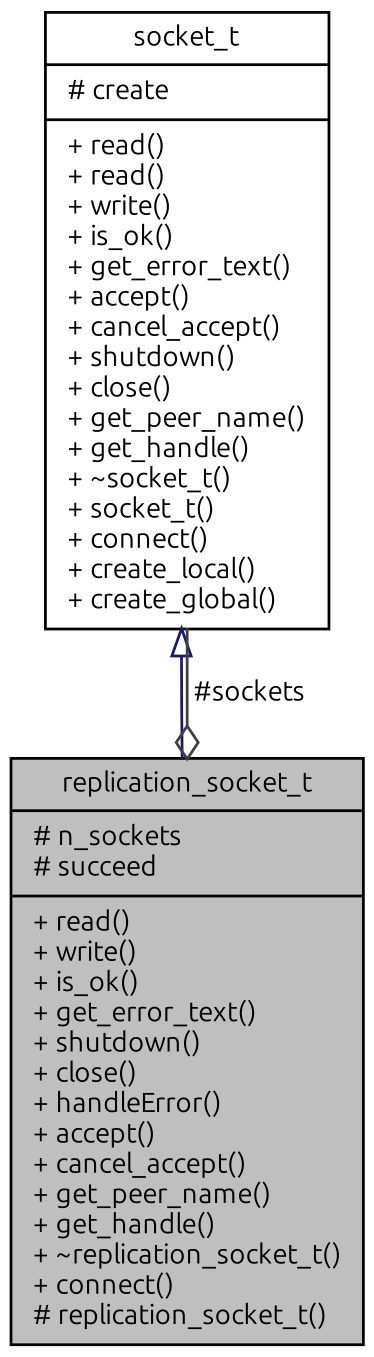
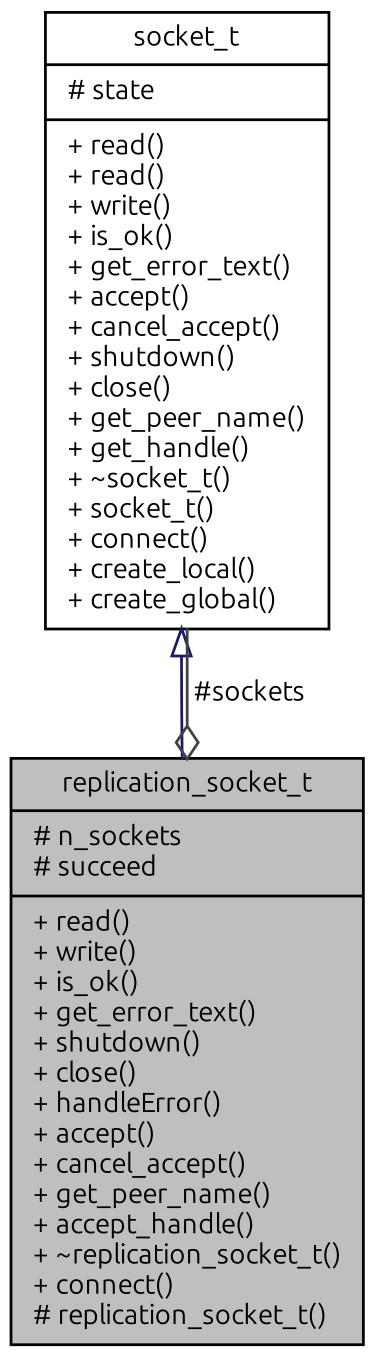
node "socket_t": text "# create" -> "# state"
node "replication_socket_t": text "+ get_handle()" -> "+ accept_handle()"
